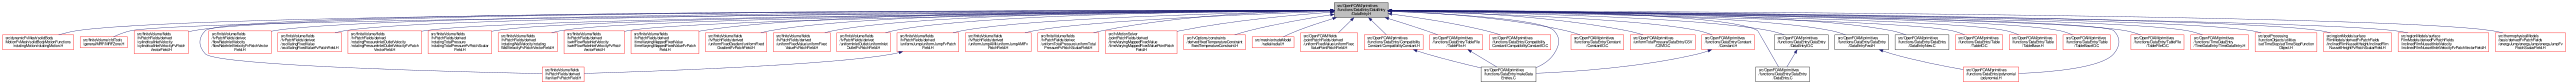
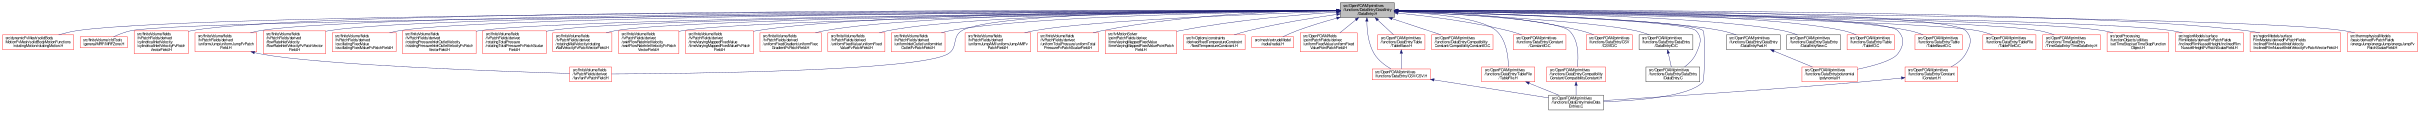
node "src/OpenFOAM/primitives /uniformTotalPressure/DataEntry/CSV /CSVIO.C": label "src/OpenFOAM/primitives /uniformTotalPressure/DataEntry/CSV /CSVIO.C" -> "src/OpenFOAM/primitives /functions/DataEntry/CSV /CSVIO.C"
node "src/OpenFOAM/primitives /functions/DataEntry/CSV/CSV.H": added
